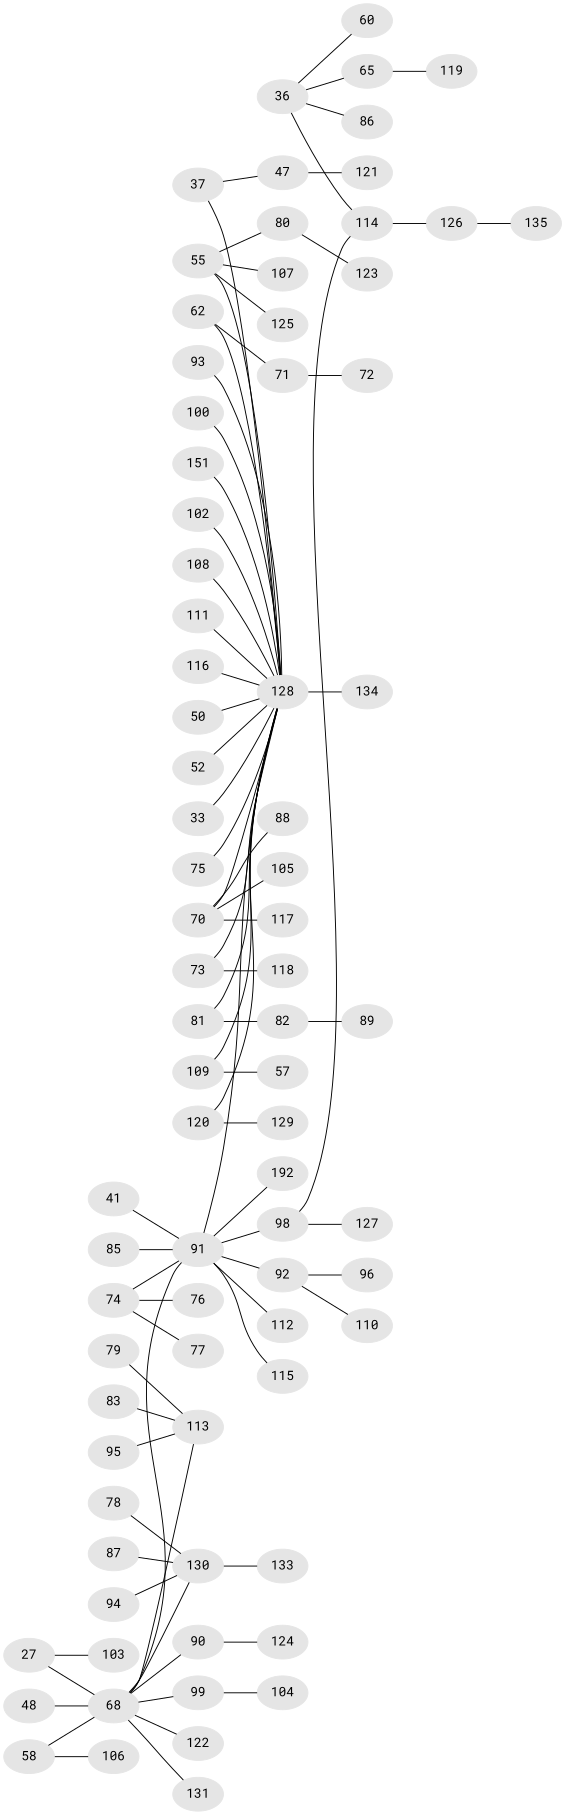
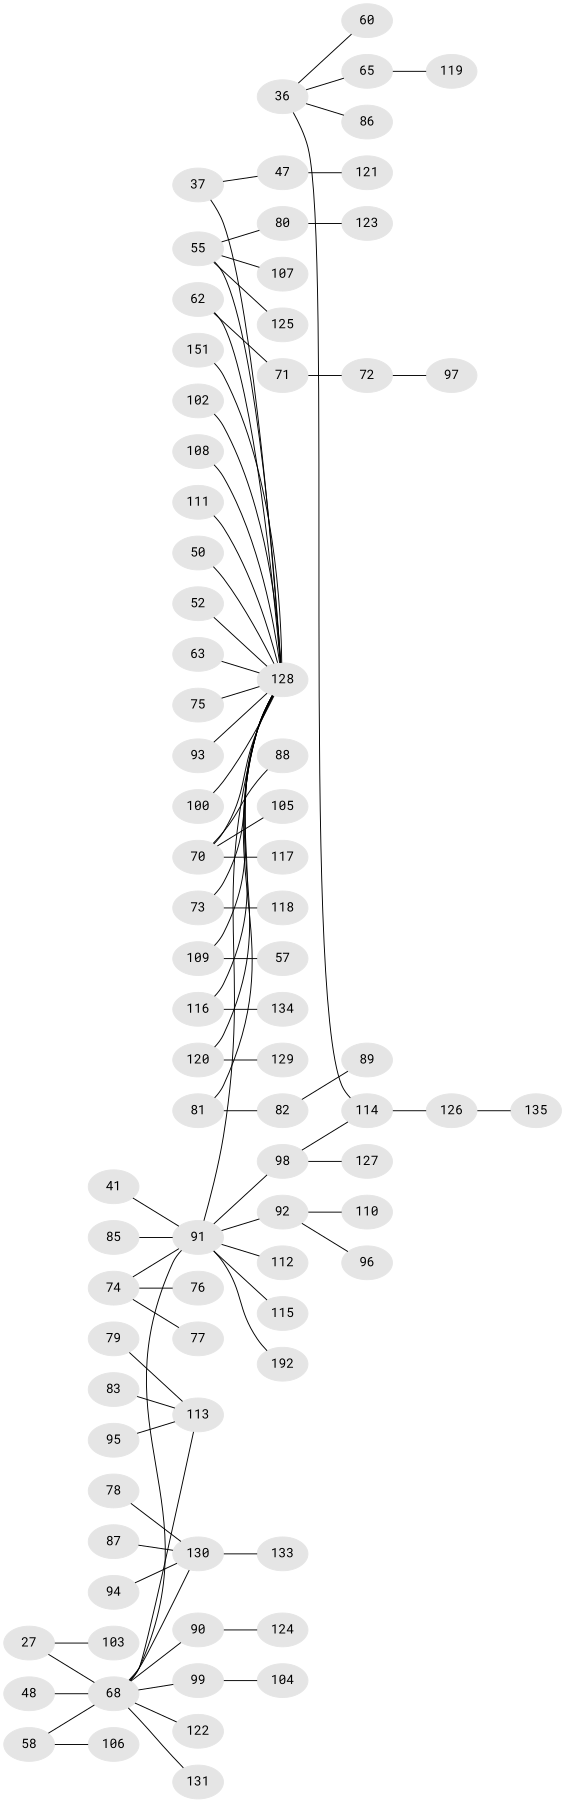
node "97": added
edge "128" -- "134": now "116" -- "134"
node "33": label "33" -> "63"
